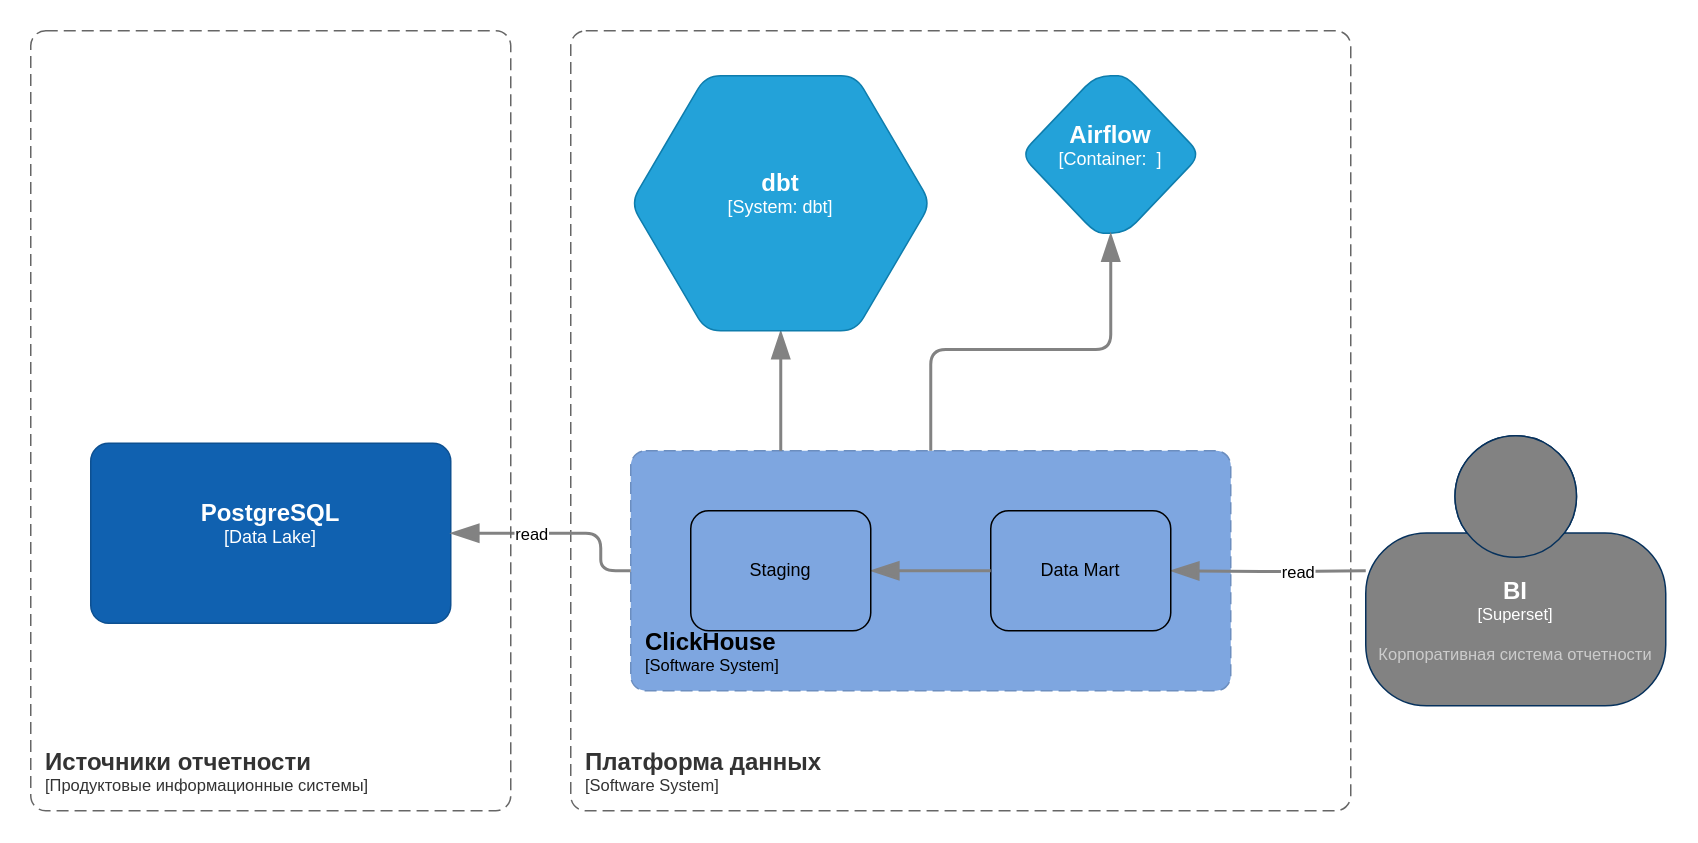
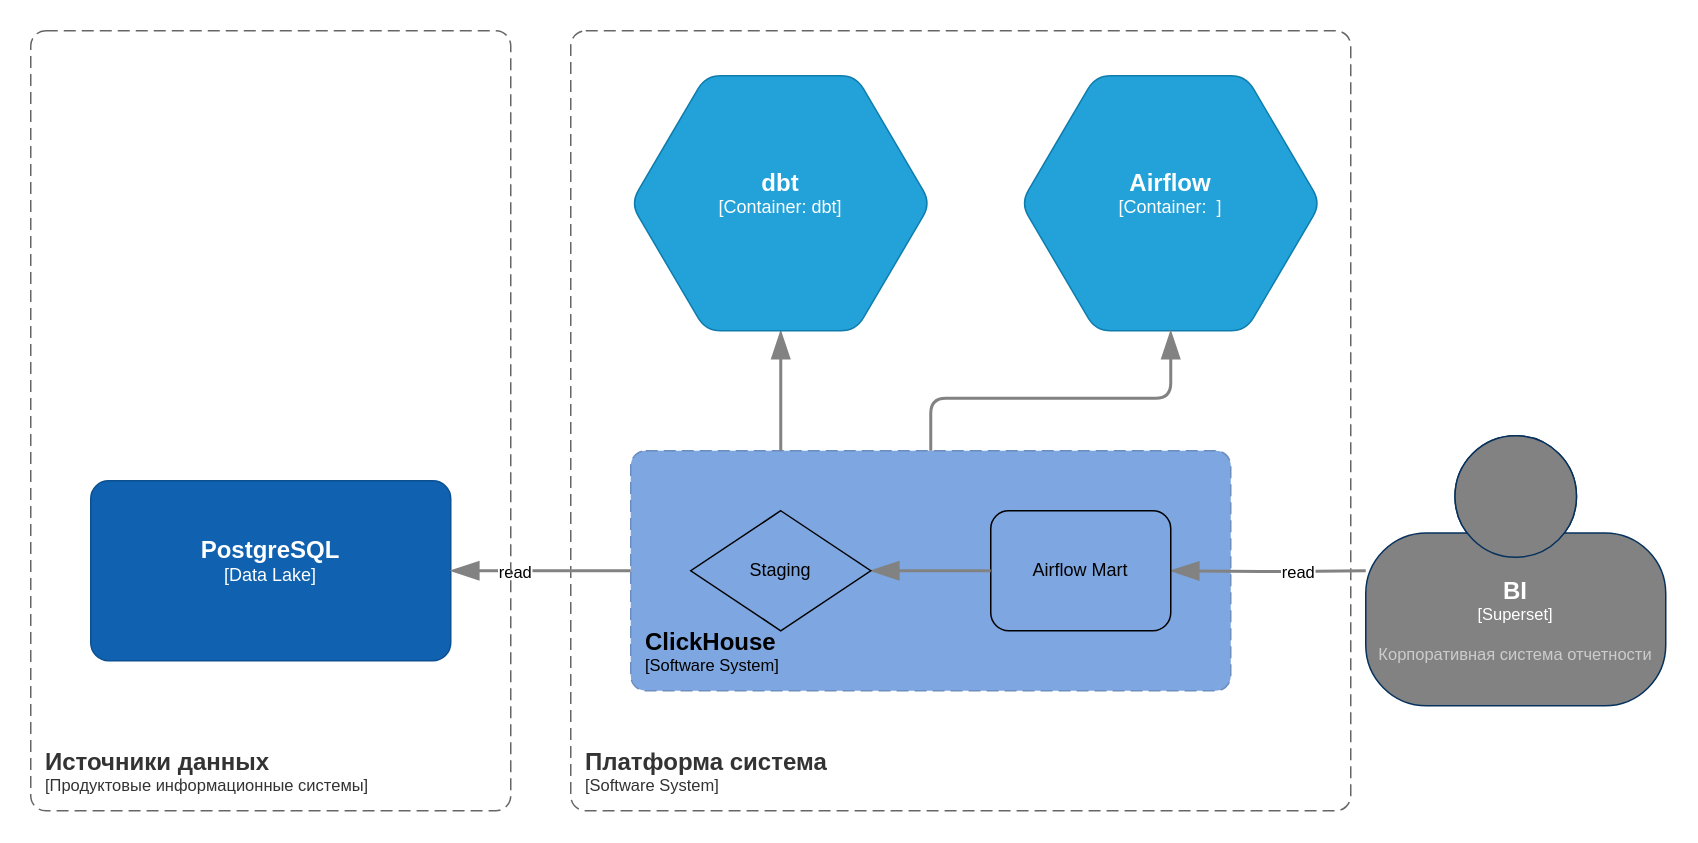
node "Airflow [Container: ]": size 180x158 -> 300x255
node "dbt [System: dbt]": label "dbt [System: dbt]" -> "dbt [Container: dbt]"
node "PostgreSQL [Data Lake]": moved (271, 533) -> (271, 571)
node "Staging": shape rounded rectangle -> diamond
node "Data Mart": label "Data Mart" -> "Airflow Mart"
node "Источники отчетности [Продуктовые информационные системы]": label "Источники отчетности [Продуктовые информационные системы]" -> "Источники данных [Продуктовые информационные системы]"
node "Платформа данных [Software System]": label "Платформа данных [Software System]" -> "Платформа система [Software System]"
